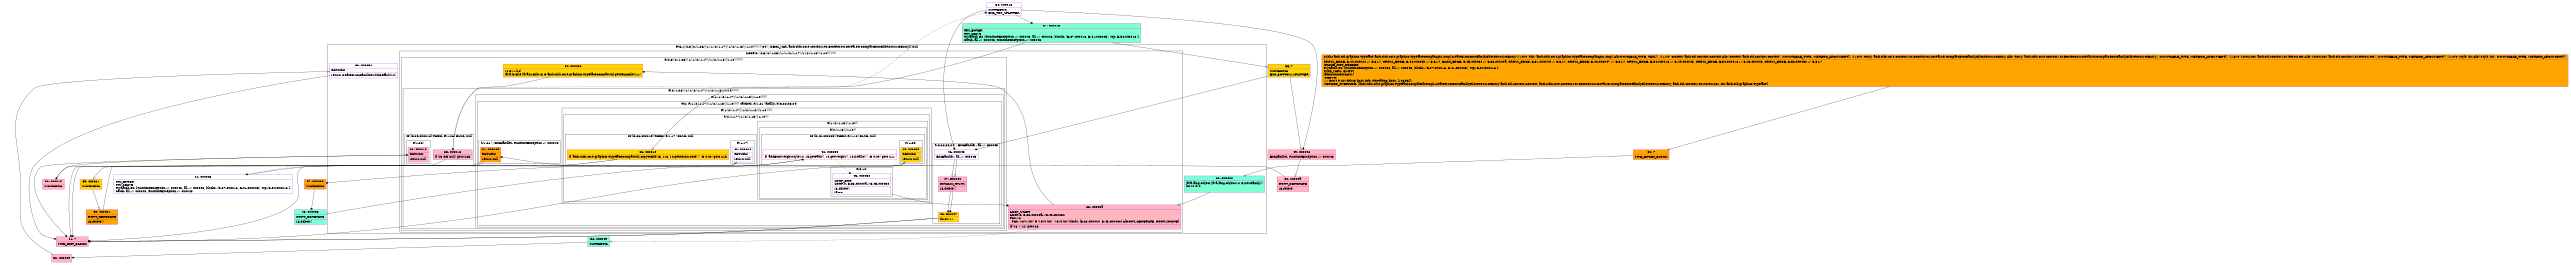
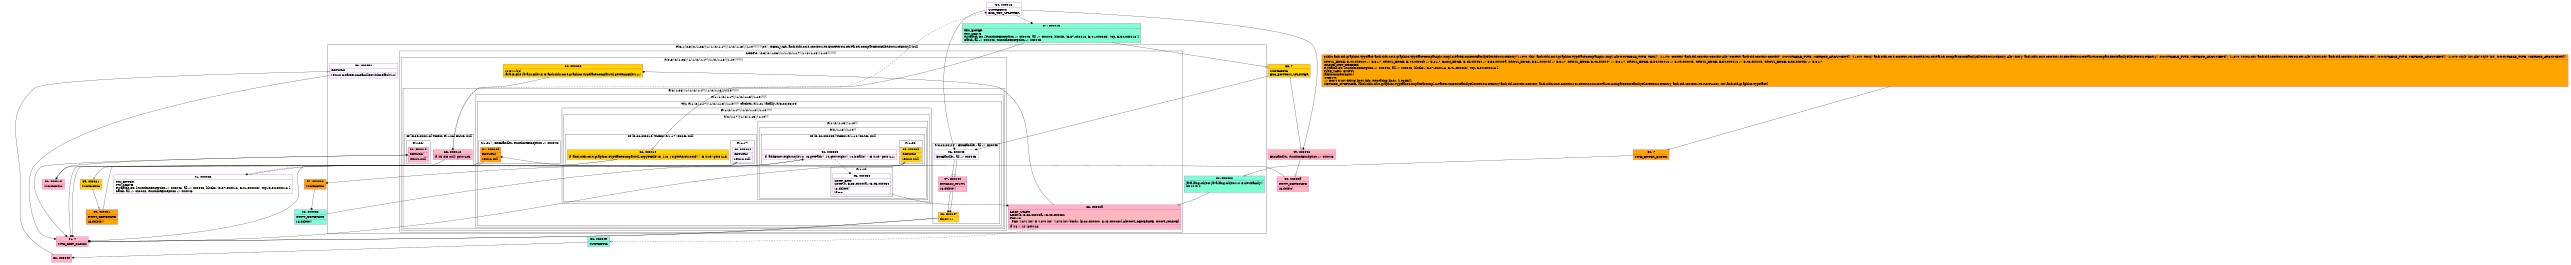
cluster "R(5:10)": label "R(5:10)" -> "R(1:10)"
